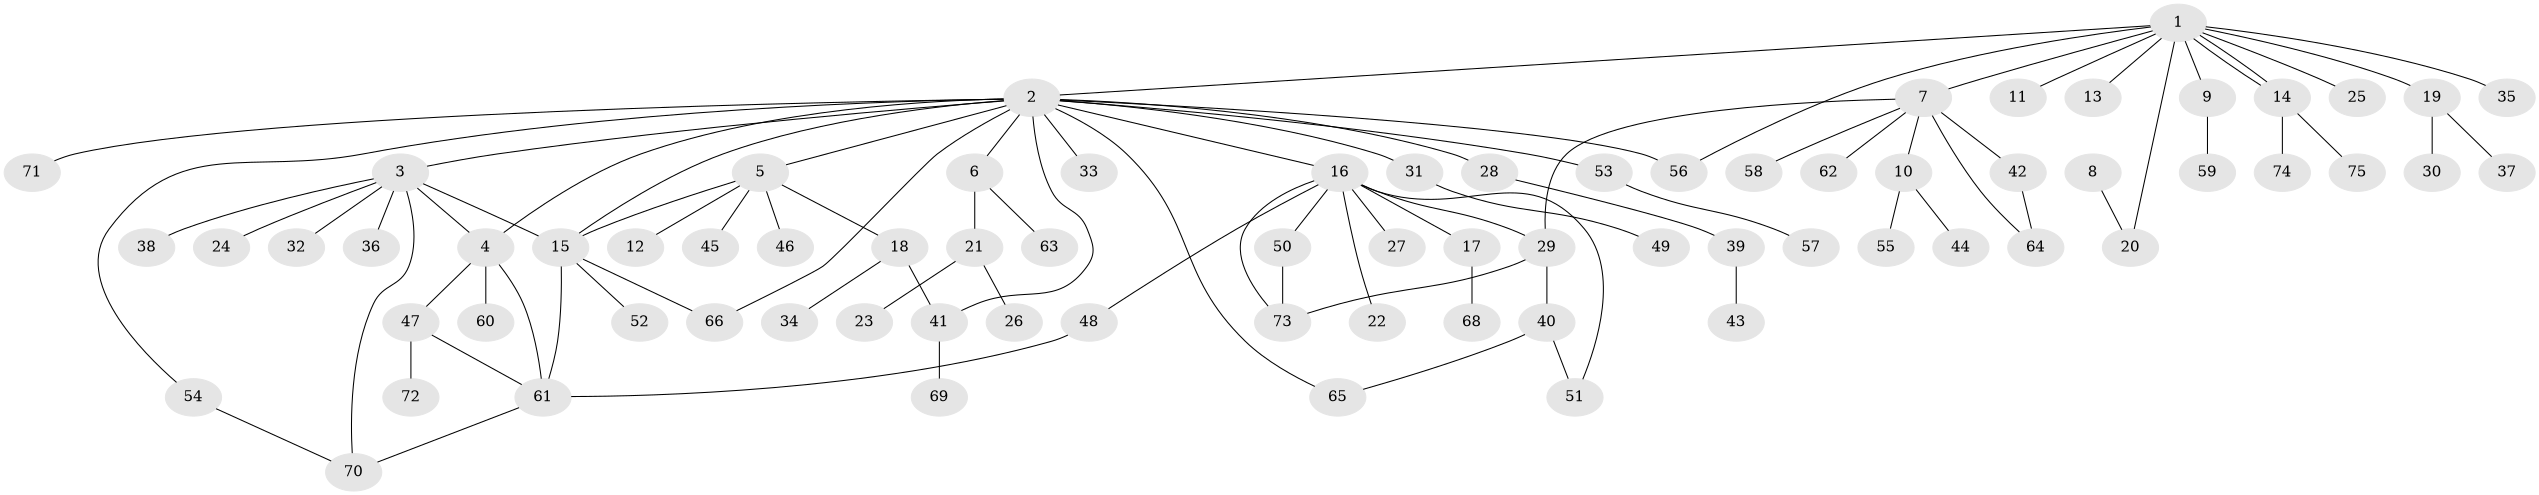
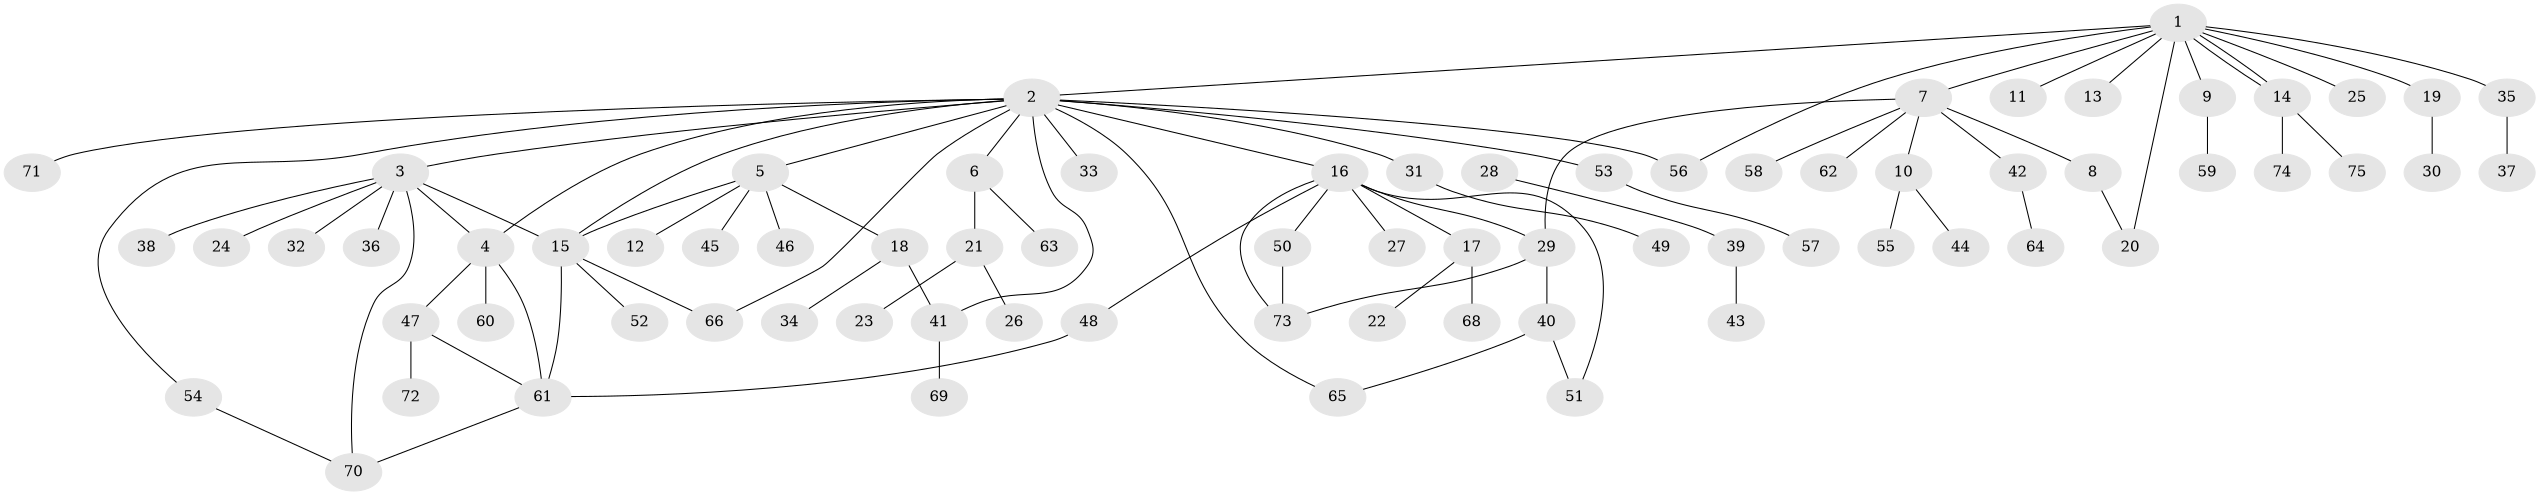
edge "2" -- "28": removed
edge "19" -- "37": now "35" -- "37"
edge "7" -- "64": now "7" -- "8"
edge "16" -- "22": now "17" -- "22"
